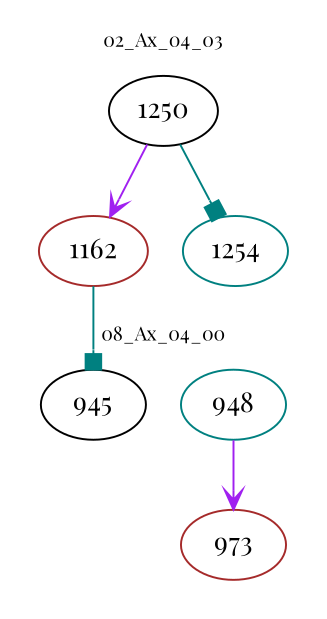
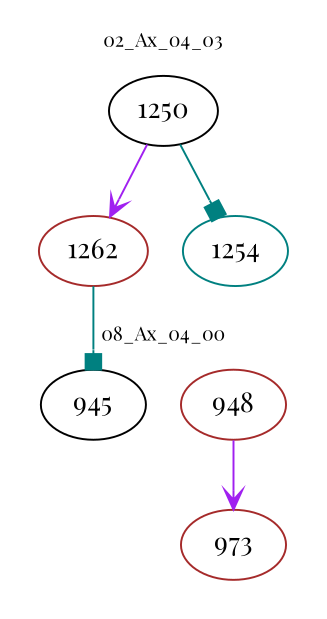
node "1162": label "1162" -> "1262"
node "948": color teal -> brown
